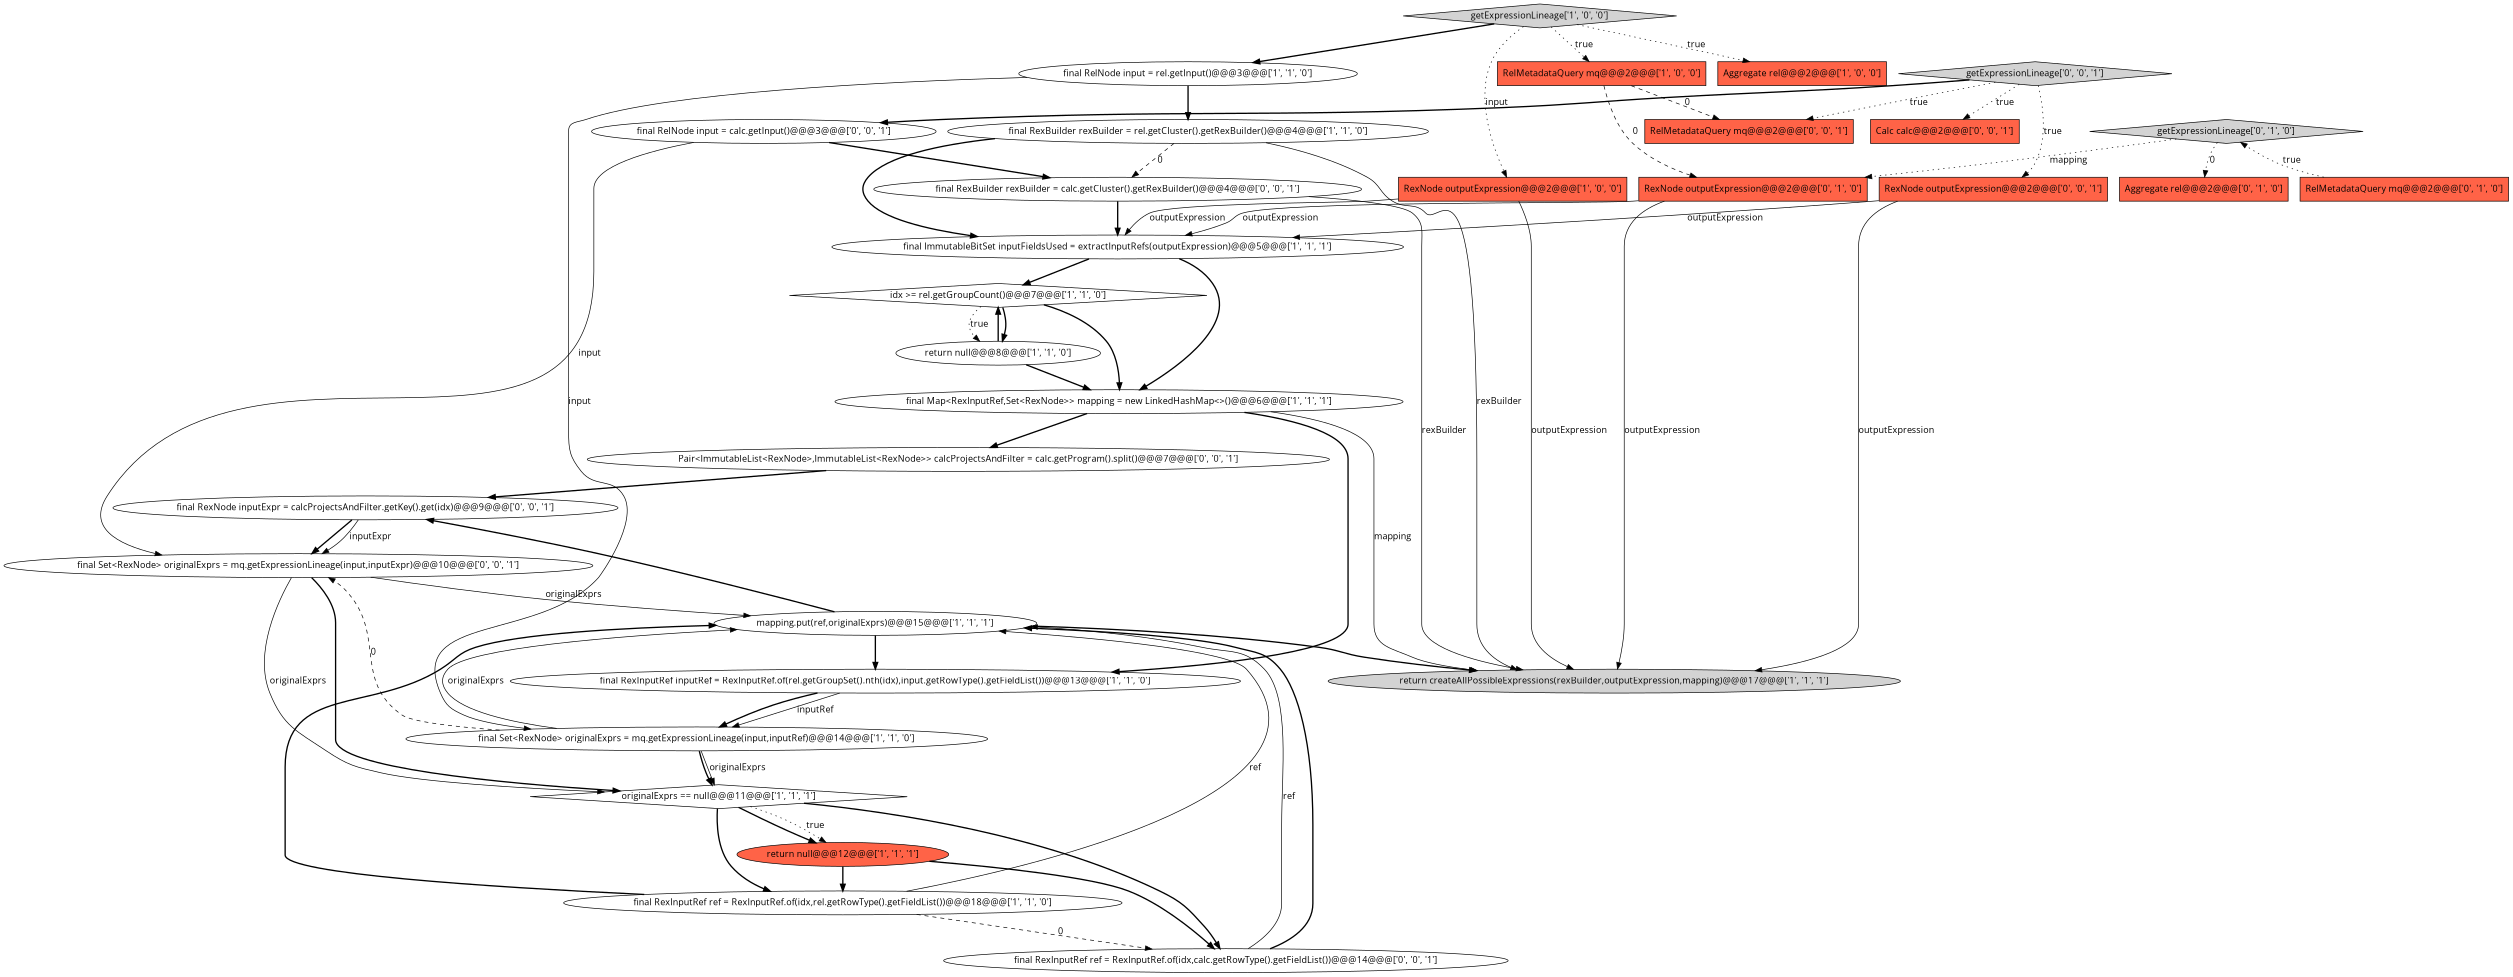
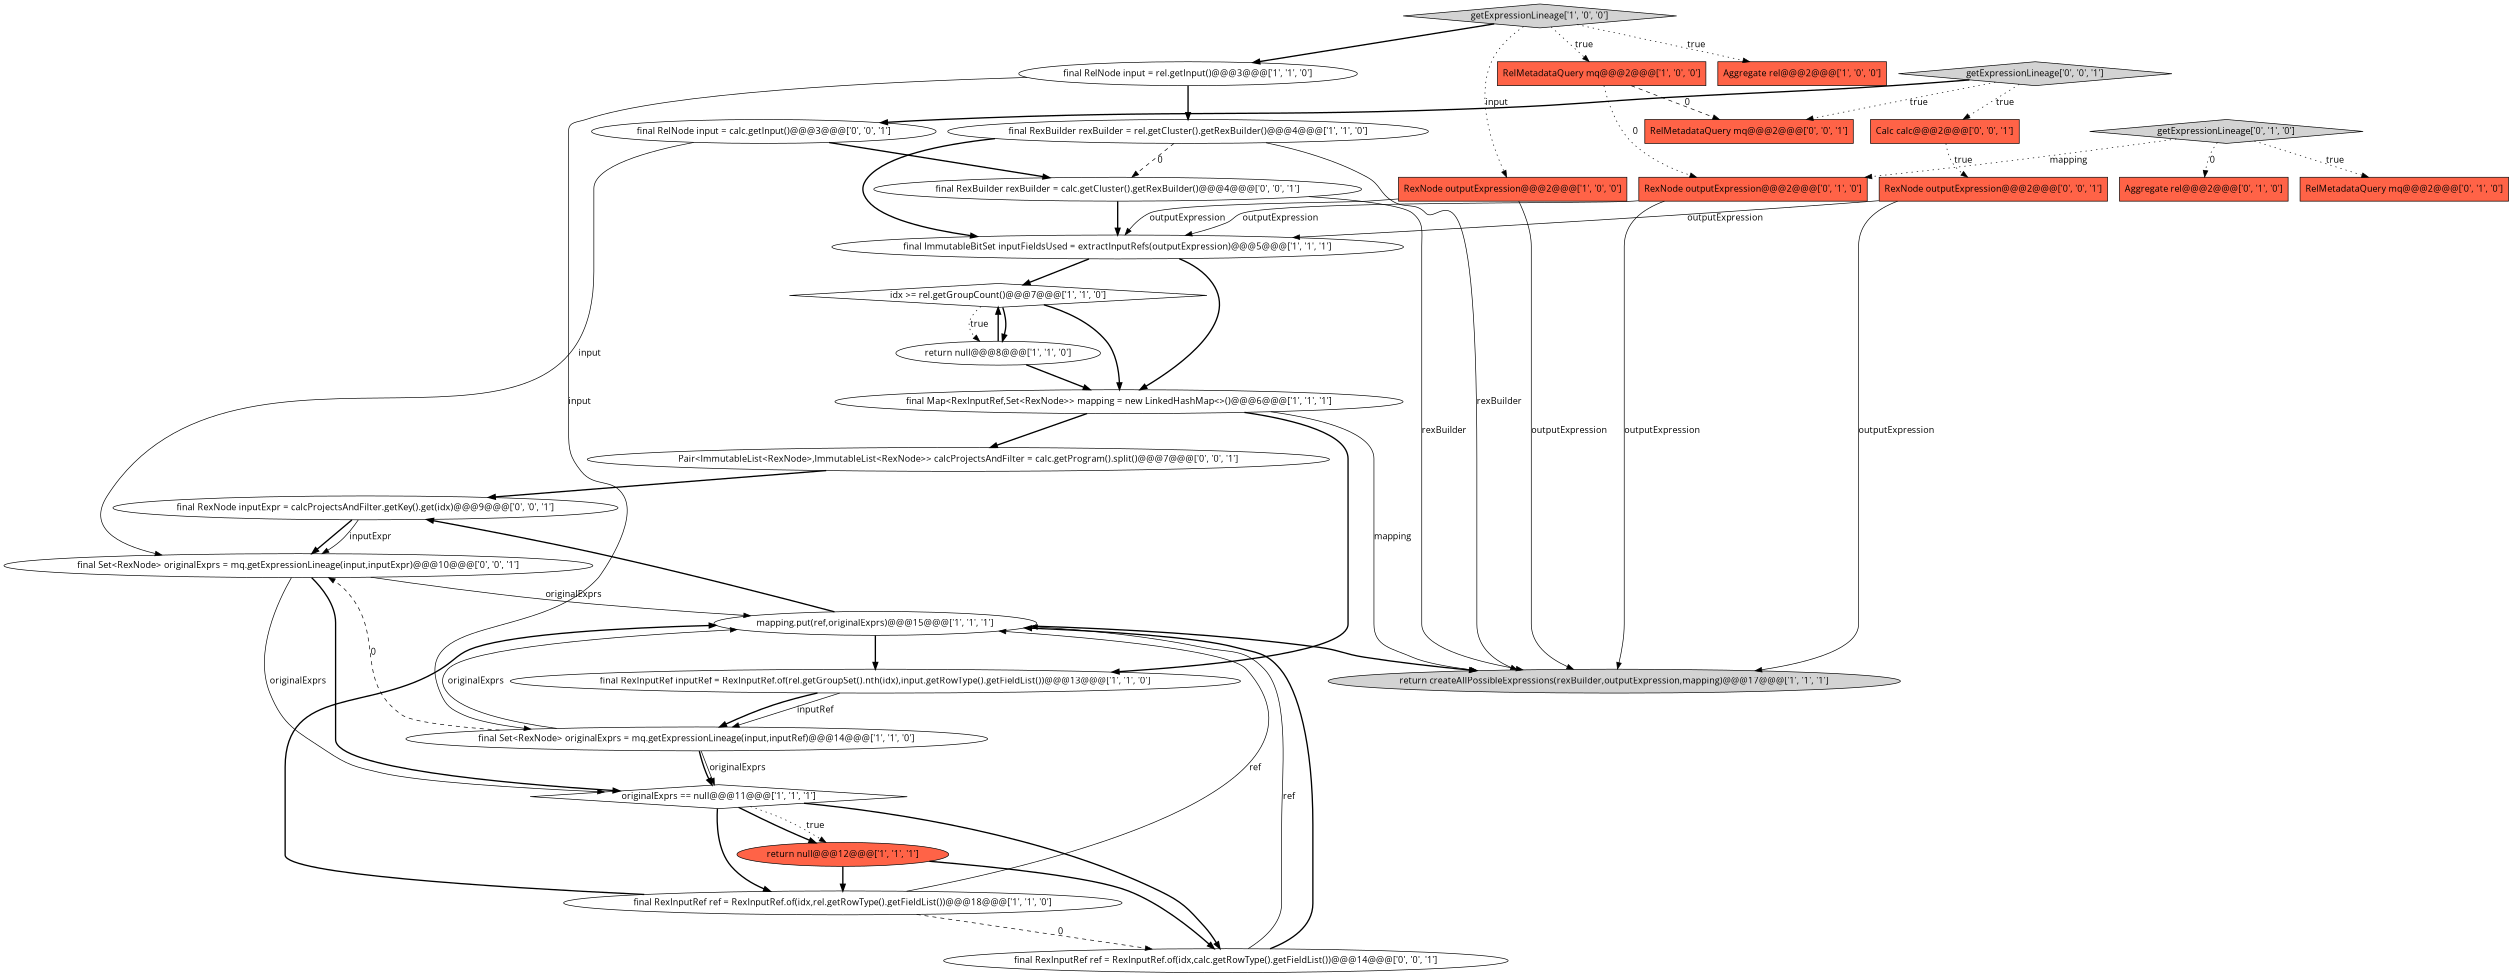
edge "getExpressionLineage['0', '0', '1']" -> "RexNode outputExpression@@@2@@@['0', '0', '1']": now "Calc calc@@@2@@@['0', '0', '1']" -> "RexNode outputExpression@@@2@@@['0', '0', '1']"
edge "RelMetadataQuery mq@@@2@@@['1', '0', '0']" -> "RexNode outputExpression@@@2@@@['0', '1', '0']": style dashed -> dotted
edge "RelMetadataQuery mq@@@2@@@['0', '1', '0']" -> "getExpressionLineage['0', '1', '0']": reversed
